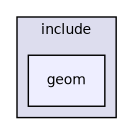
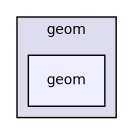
cluster "include": label "include" -> "geom"
